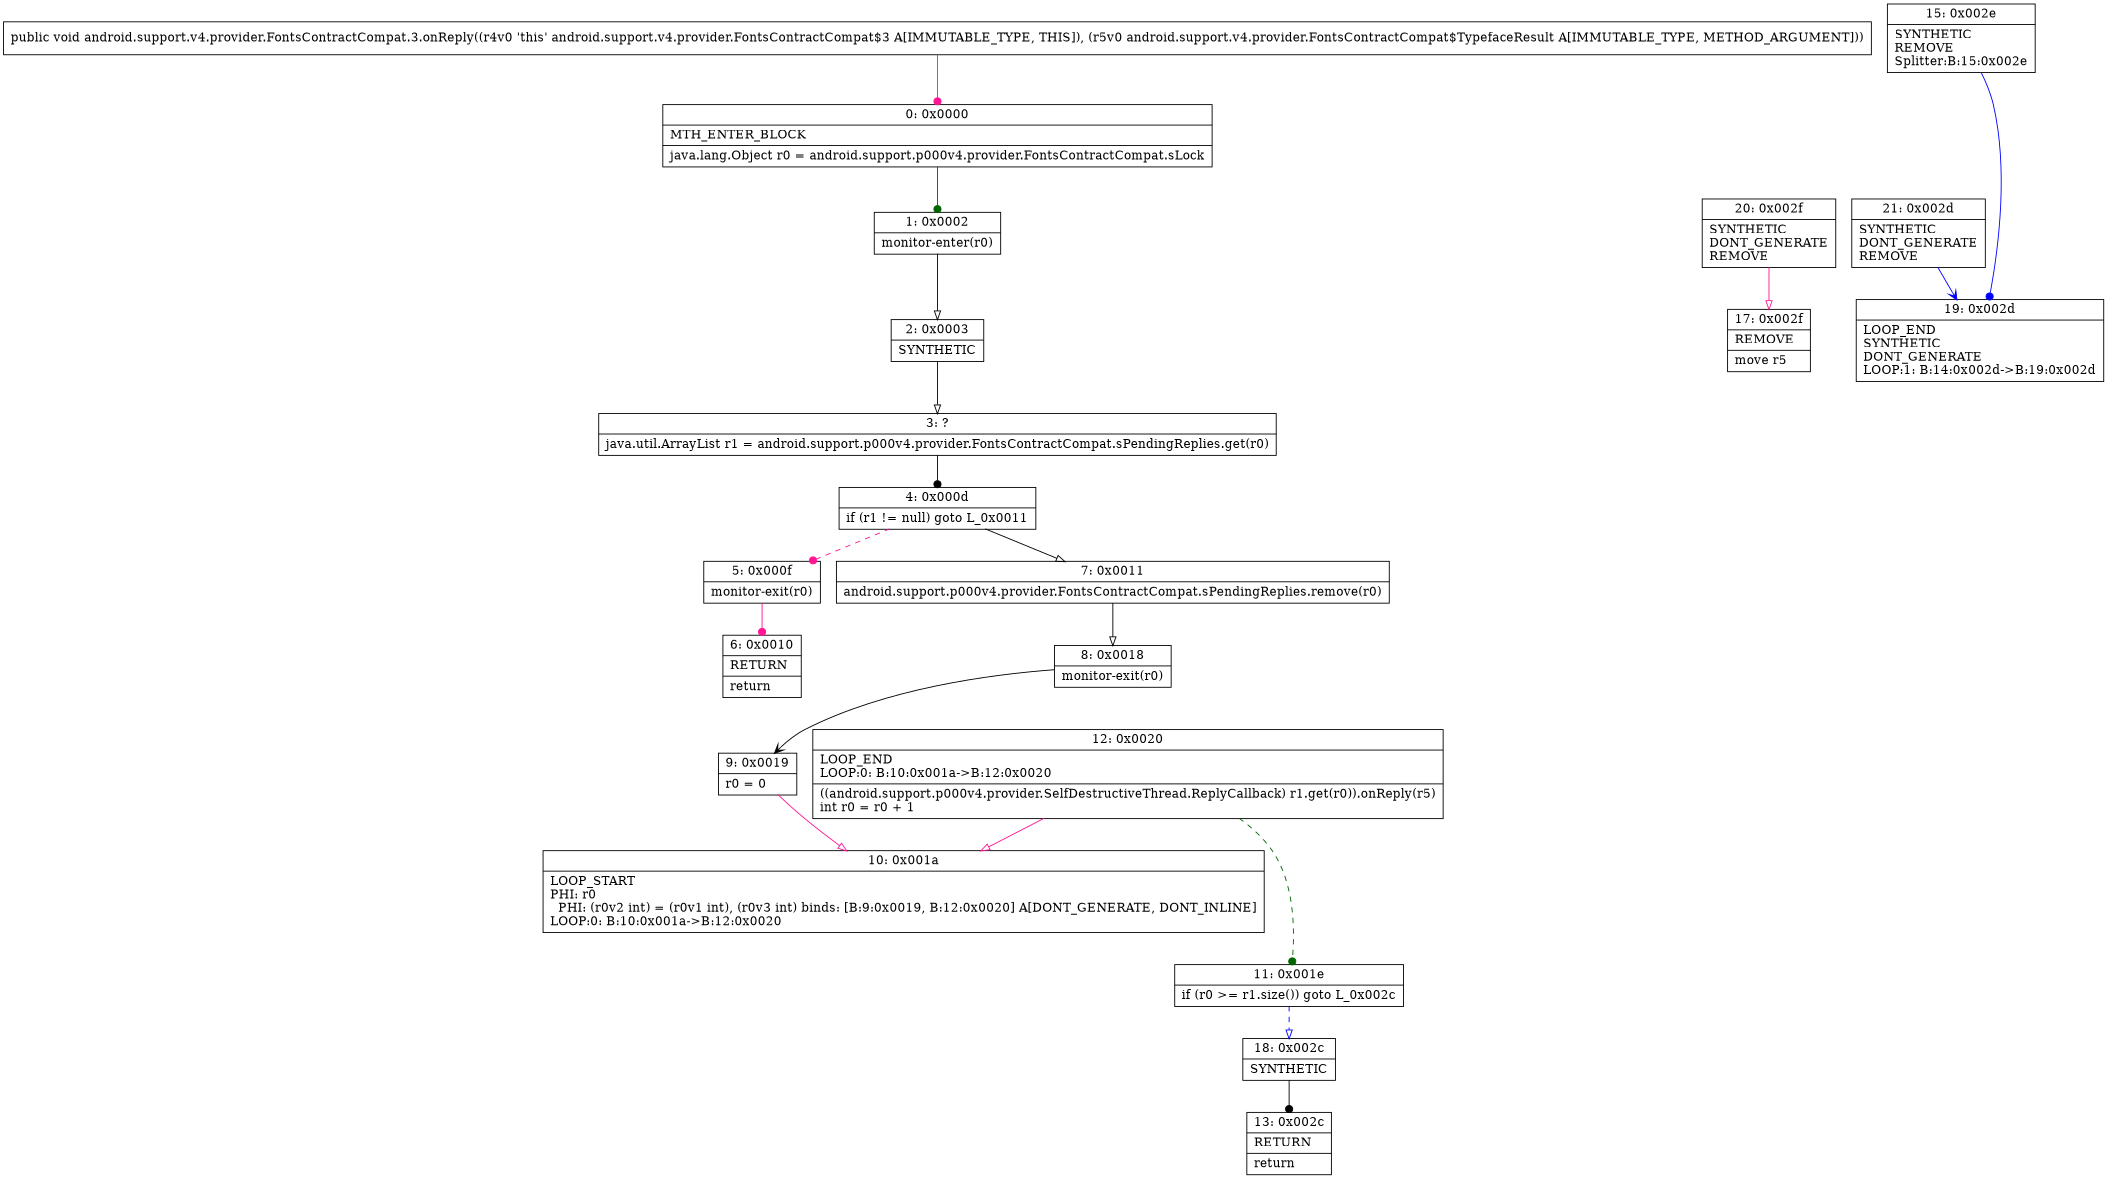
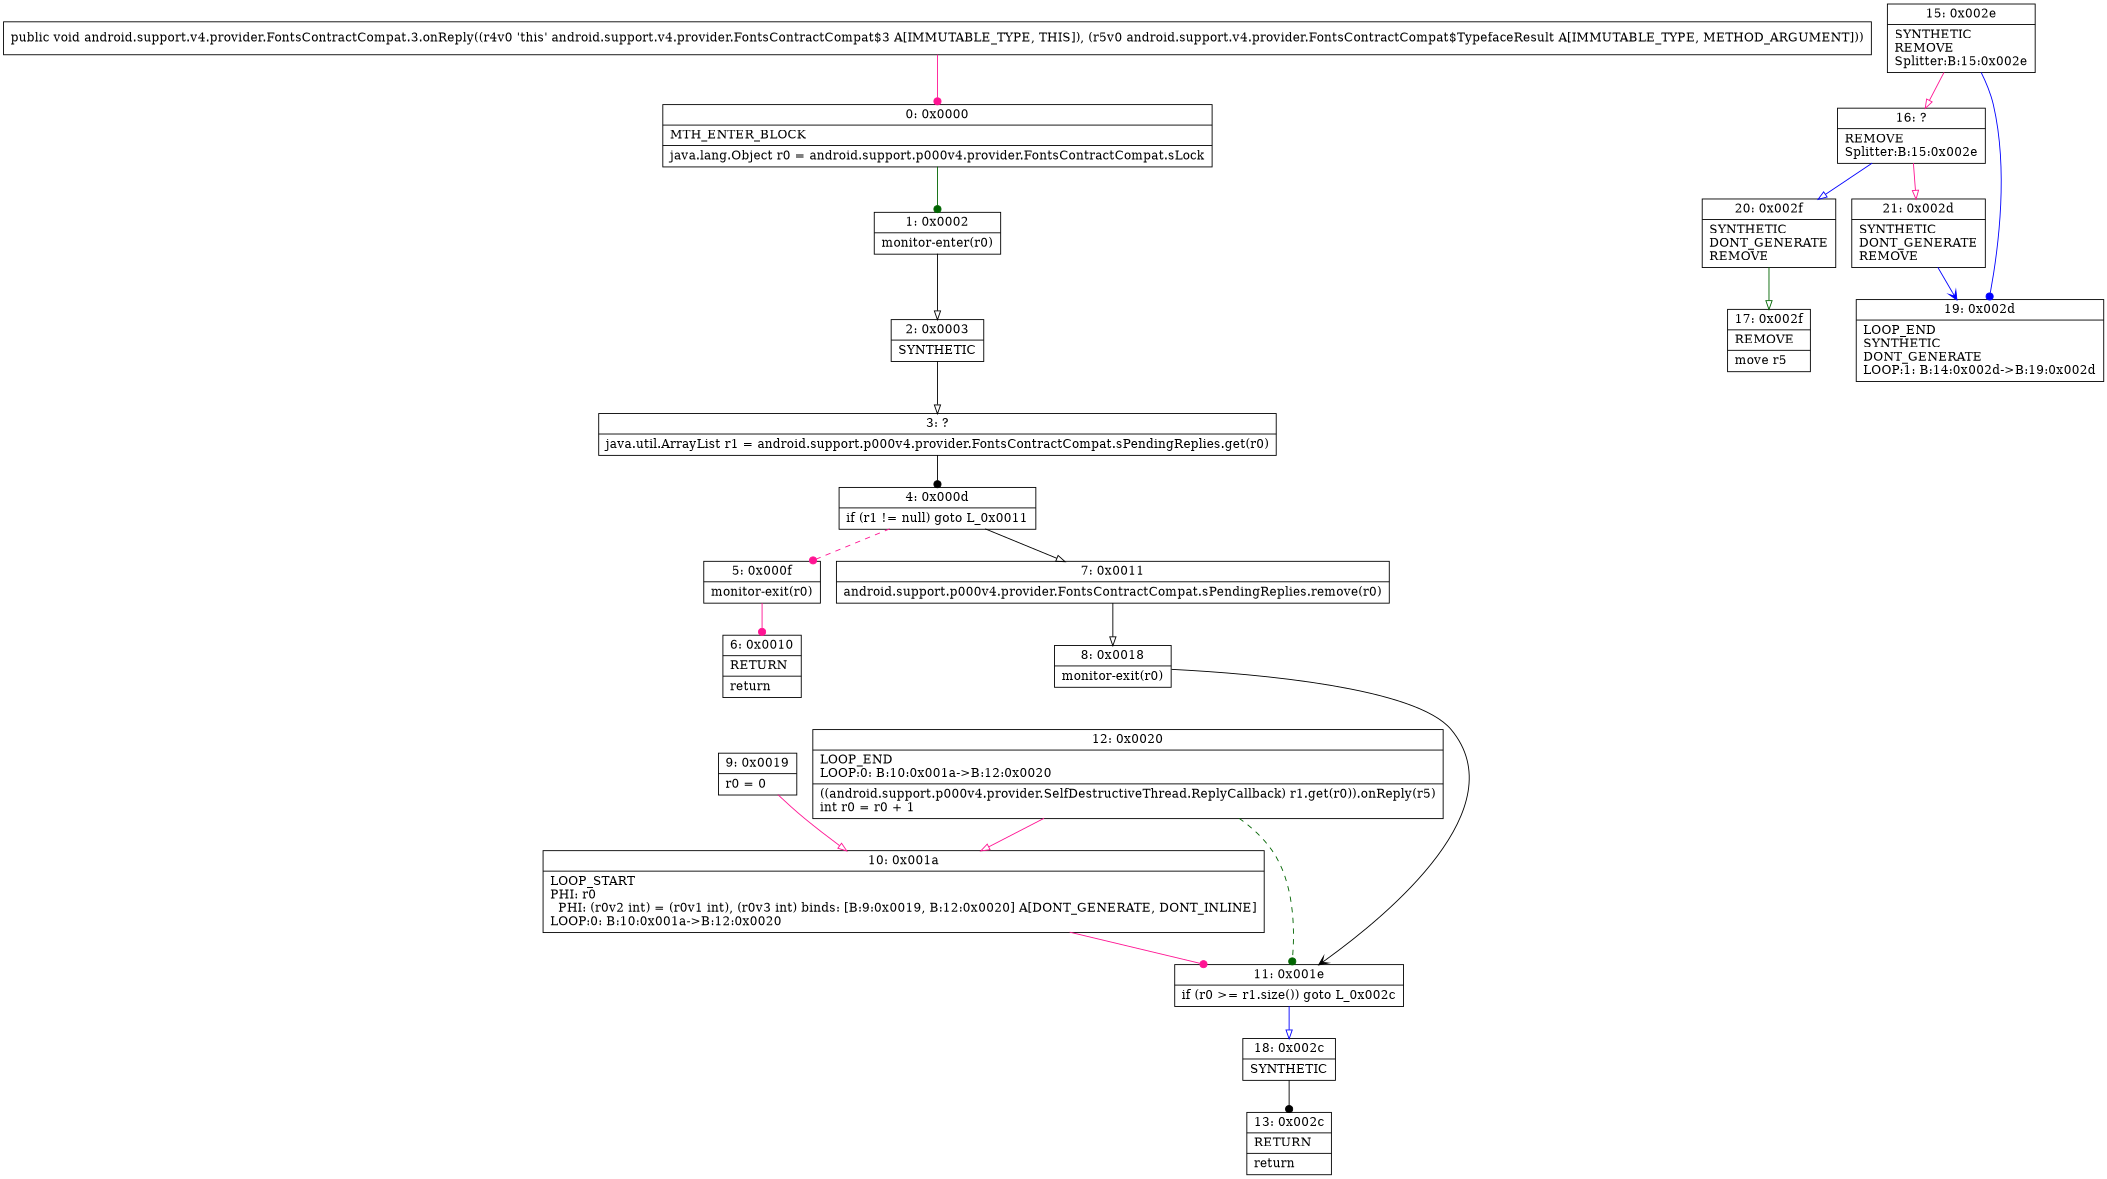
node "16: ?": added
edge "20: 0x002f" -> "17: 0x002f": color deeppink -> darkgreen
edge "8: 0x0018" -> "9: 0x0019": now "8: 0x0018" -> "11: 0x001e"
edge "10: 0x001a" -> "11: 0x001e": added
edge "11: 0x001e" -> "18: 0x002c": style dashed -> solid
